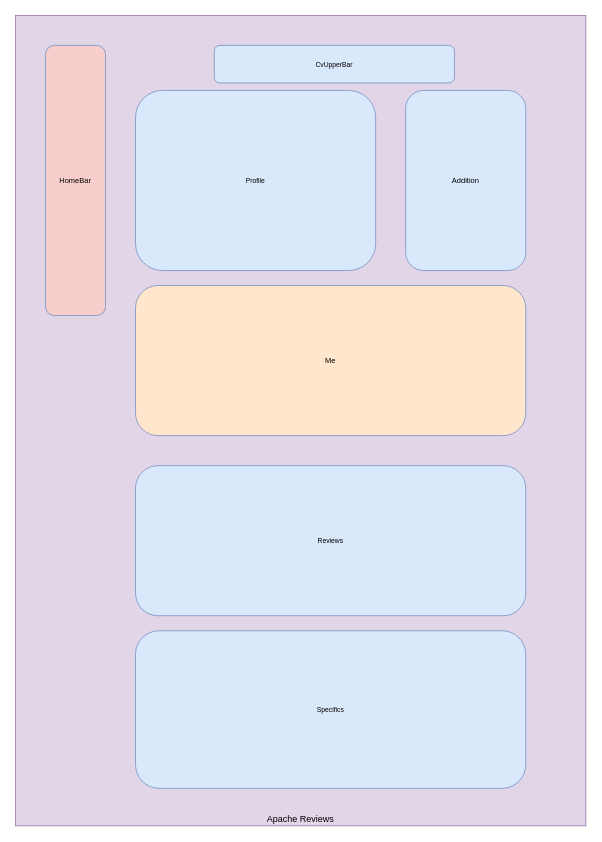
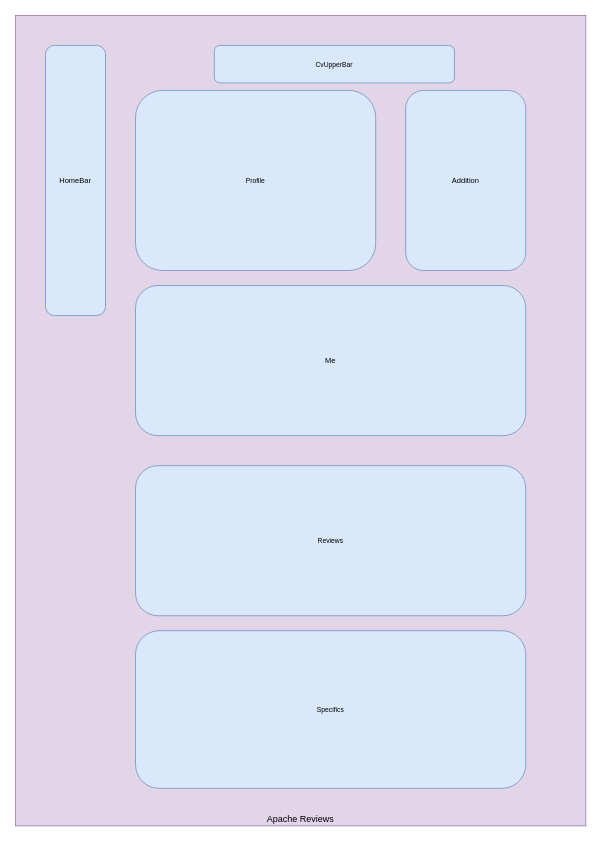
node "HomeBar": fillcolor #f8cecc -> #dae8fc
node "Me": fillcolor #ffe6cc -> #dae8fc
